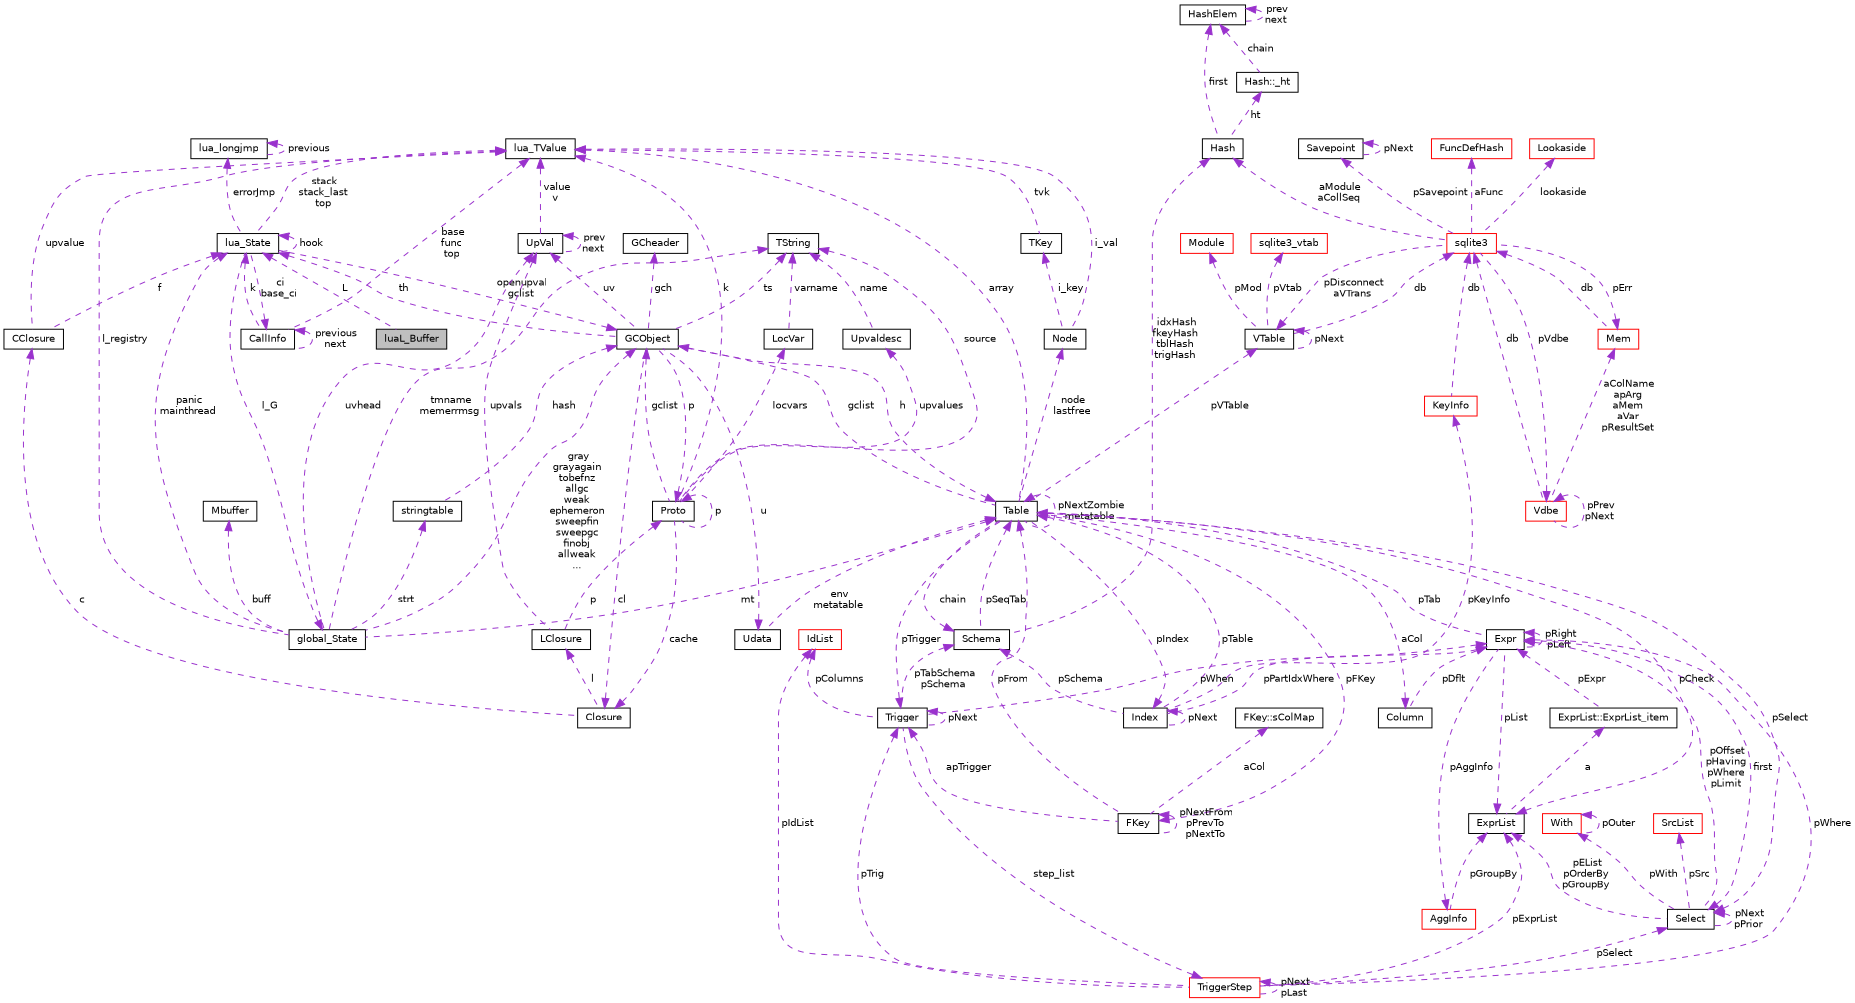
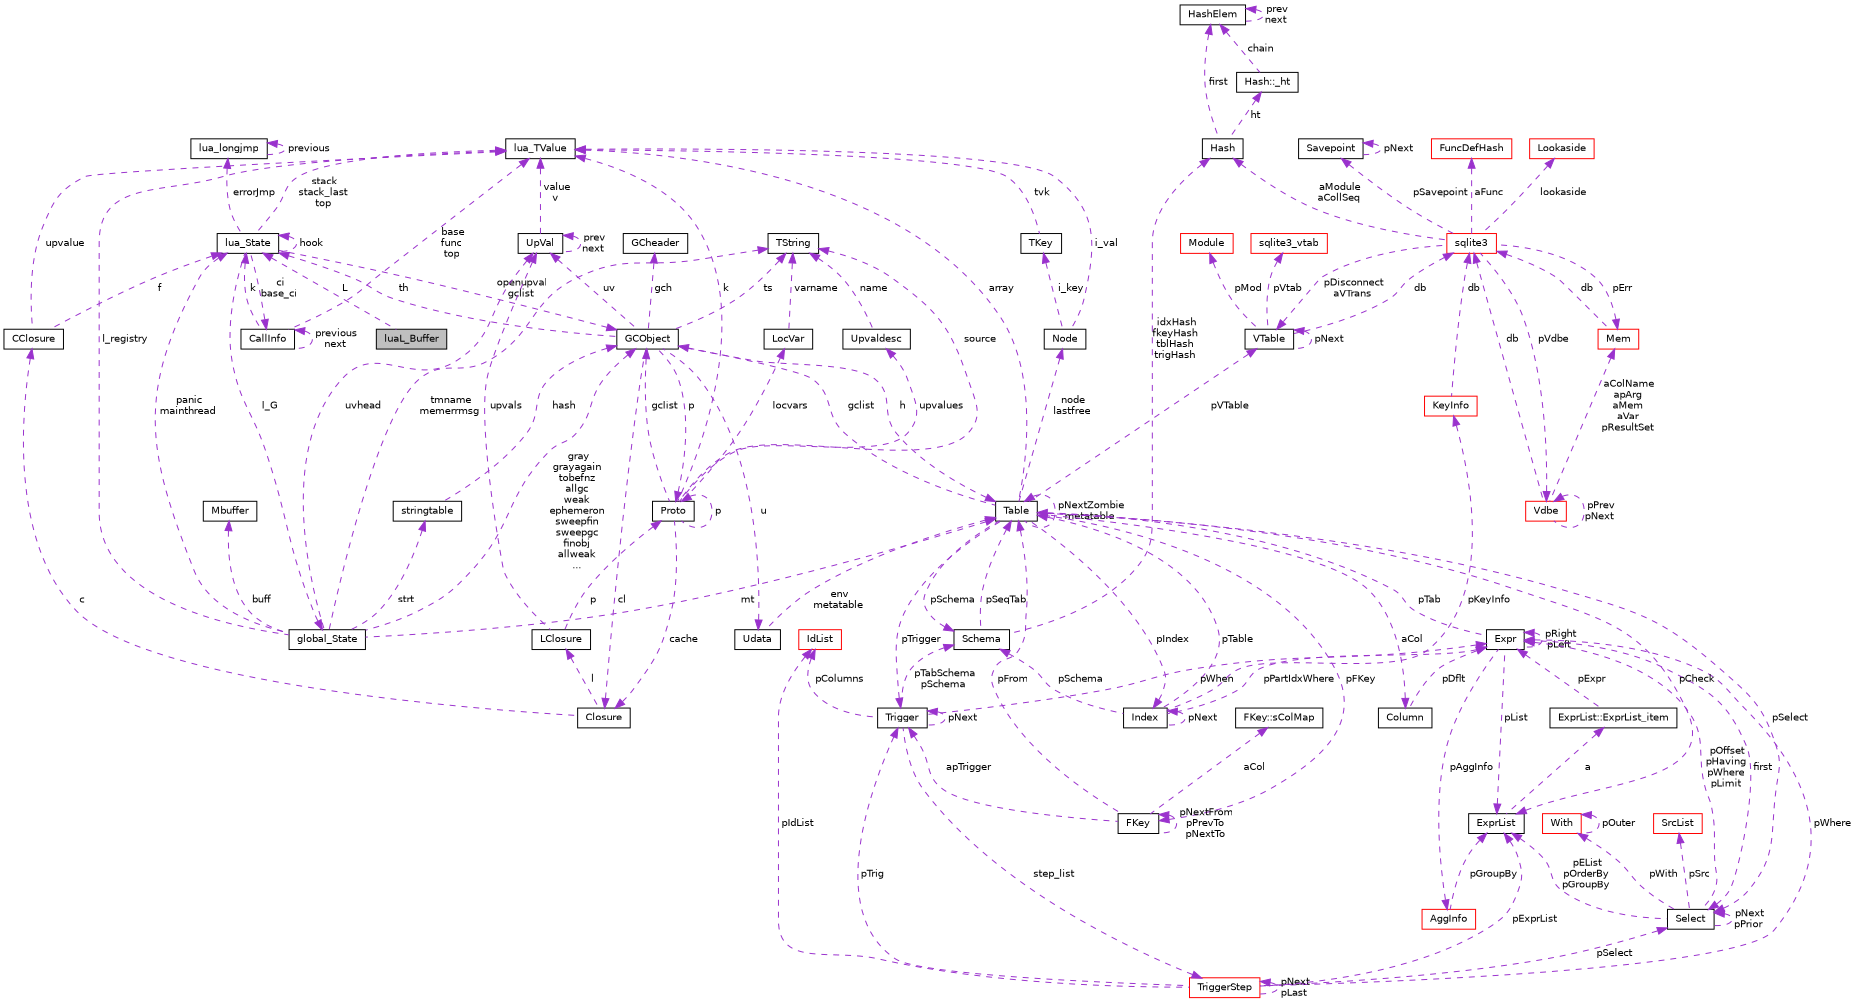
edge "Table" -> "Schema": label " chain" -> " pSchema"
